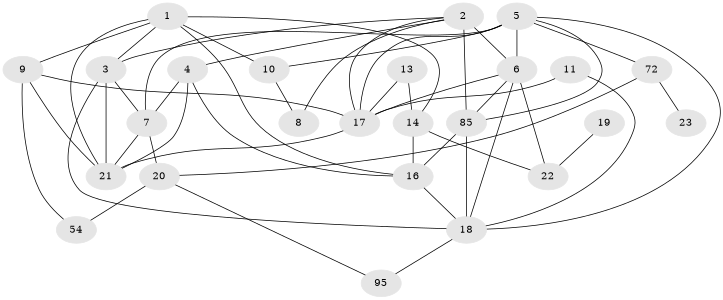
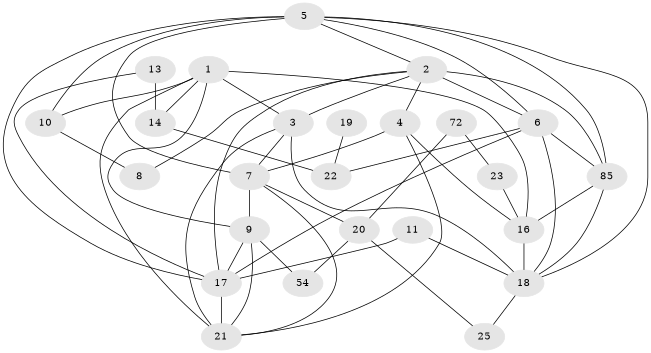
edge "5" -- "72": now "5" -- "2"
edge "14" -- "16": now "23" -- "16"
edge "7" -- "9": added
node "95": label "95" -> "25"
